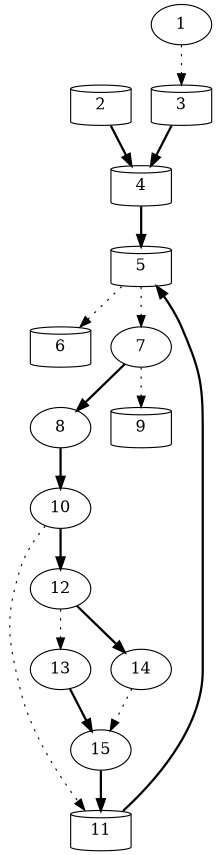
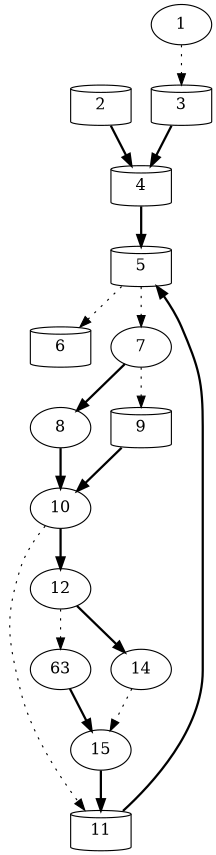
edge "9" -> "10": added
node "13": label "13" -> "63"
